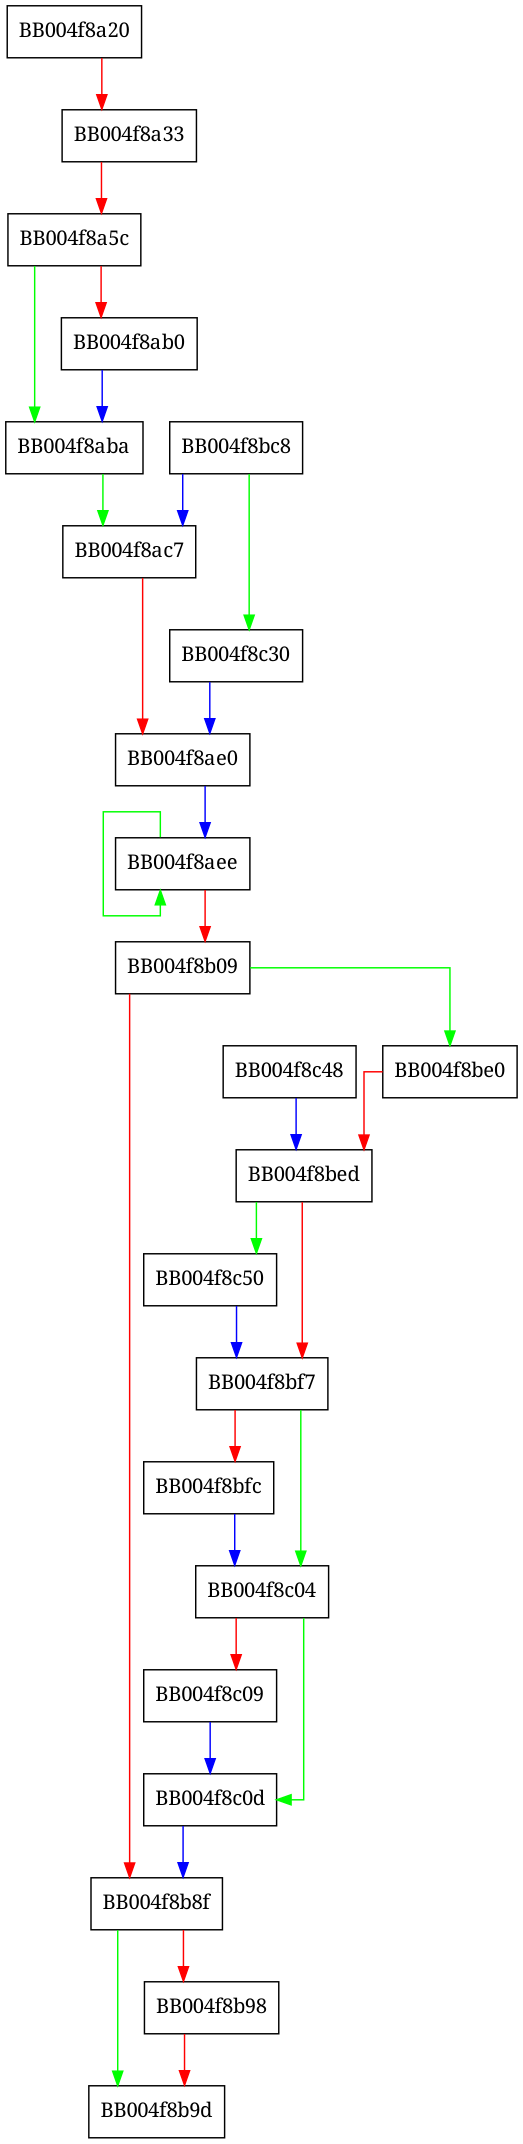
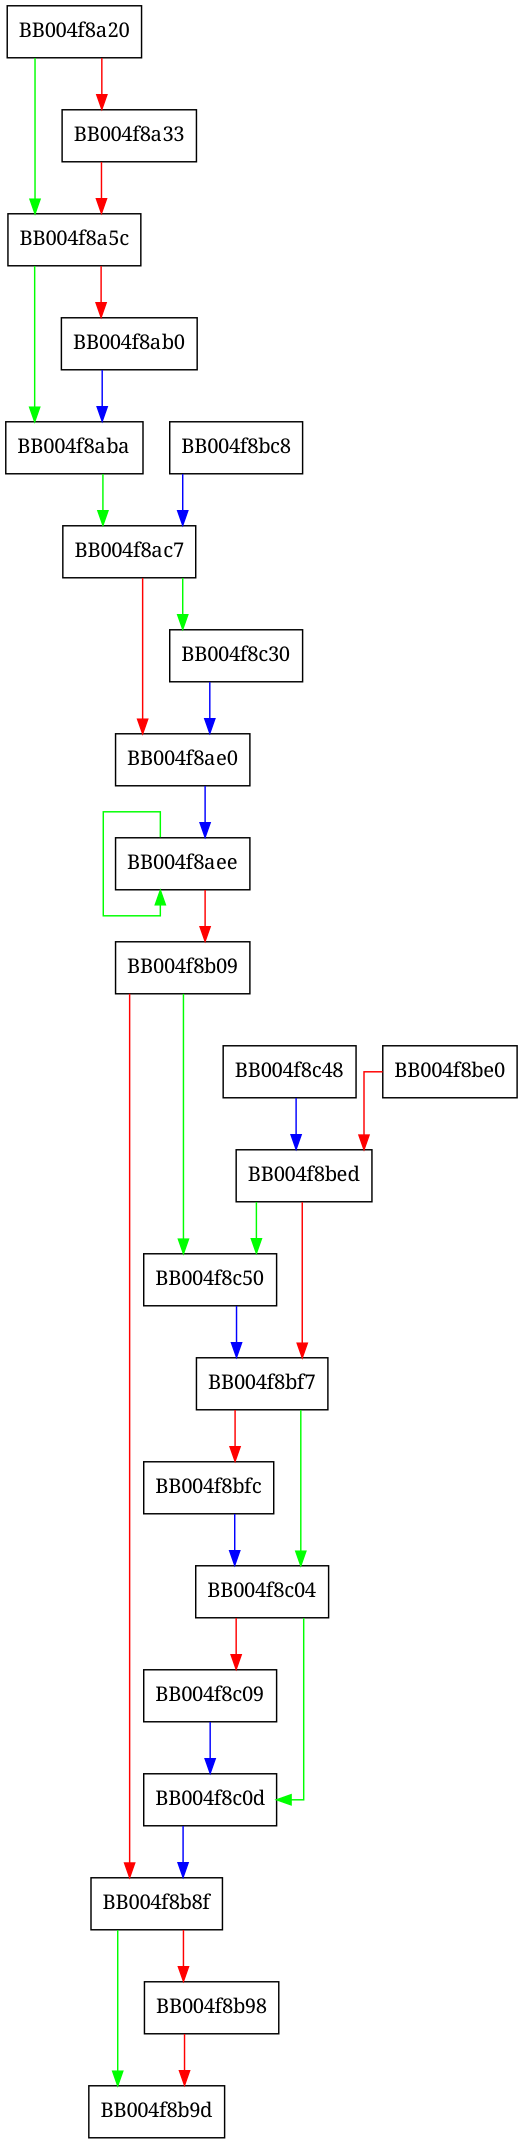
edge "BB004f8a20" -> "BB004f8a5c": added
edge "BB004f8bc8" -> "BB004f8c30": now "BB004f8ac7" -> "BB004f8c30"
edge "BB004f8b09" -> "BB004f8be0": now "BB004f8b09" -> "BB004f8c50"
